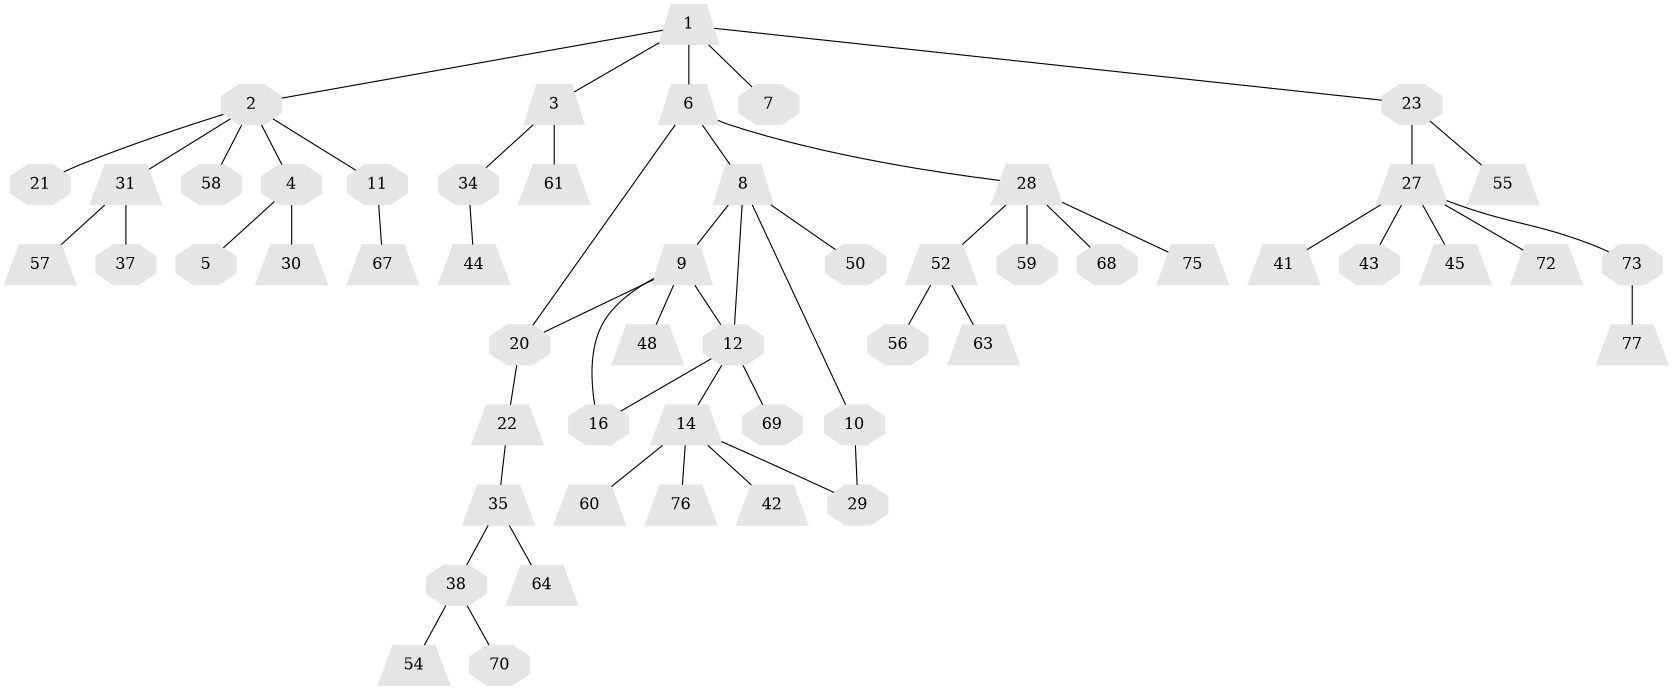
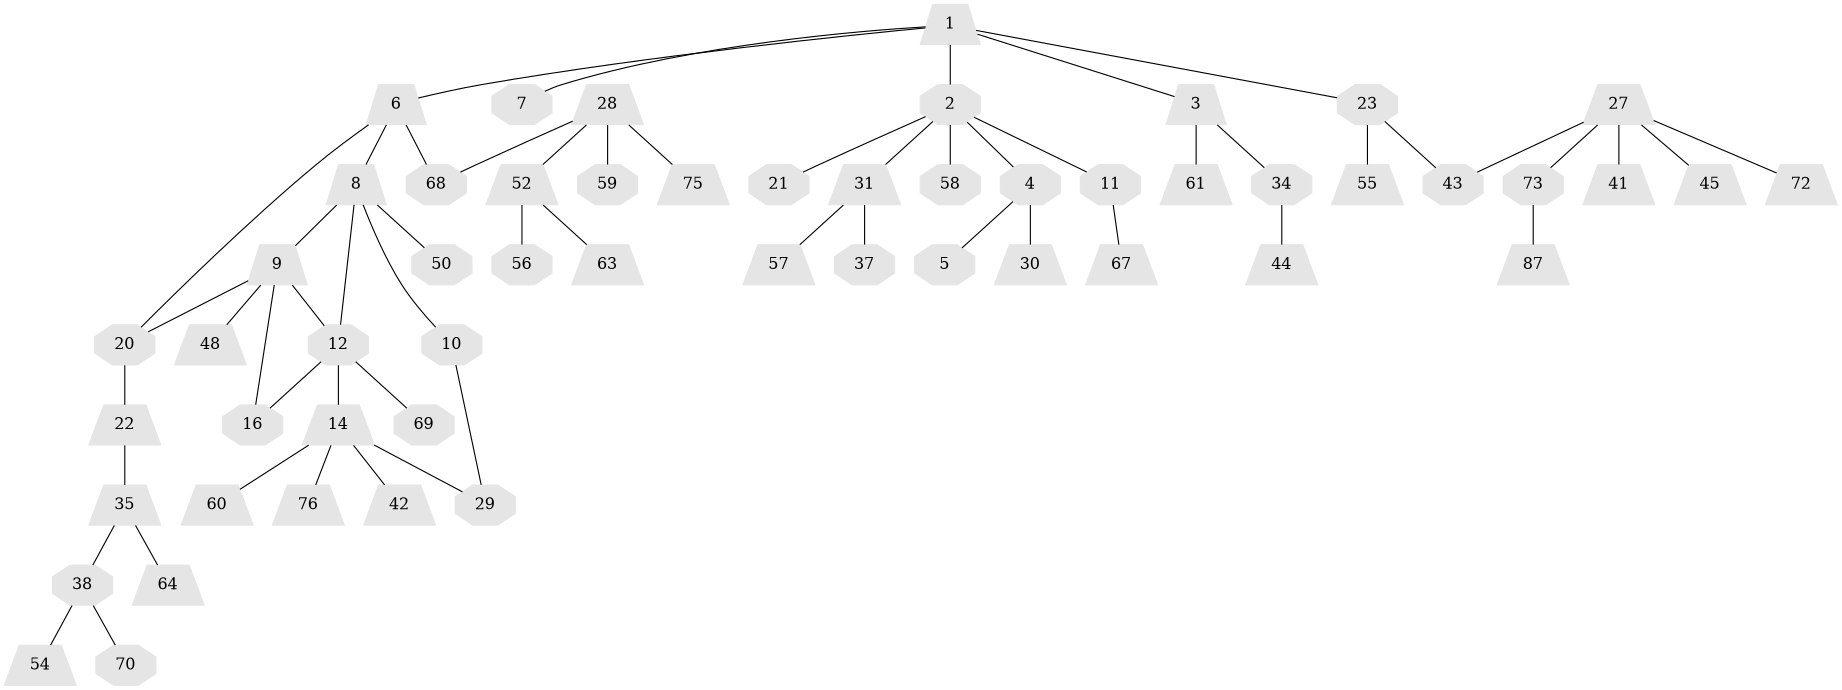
edge "23" -- "27": now "23" -- "43"
edge "6" -- "28": now "6" -- "68"
node "77": label "77" -> "87"
